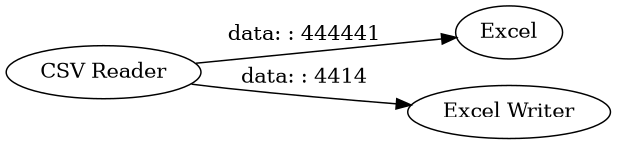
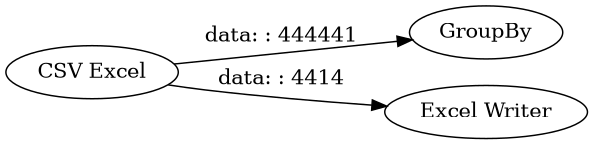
node "Excel": label "Excel" -> "GroupBy"
node "CSV Reader": label "CSV Reader" -> "CSV Excel"
